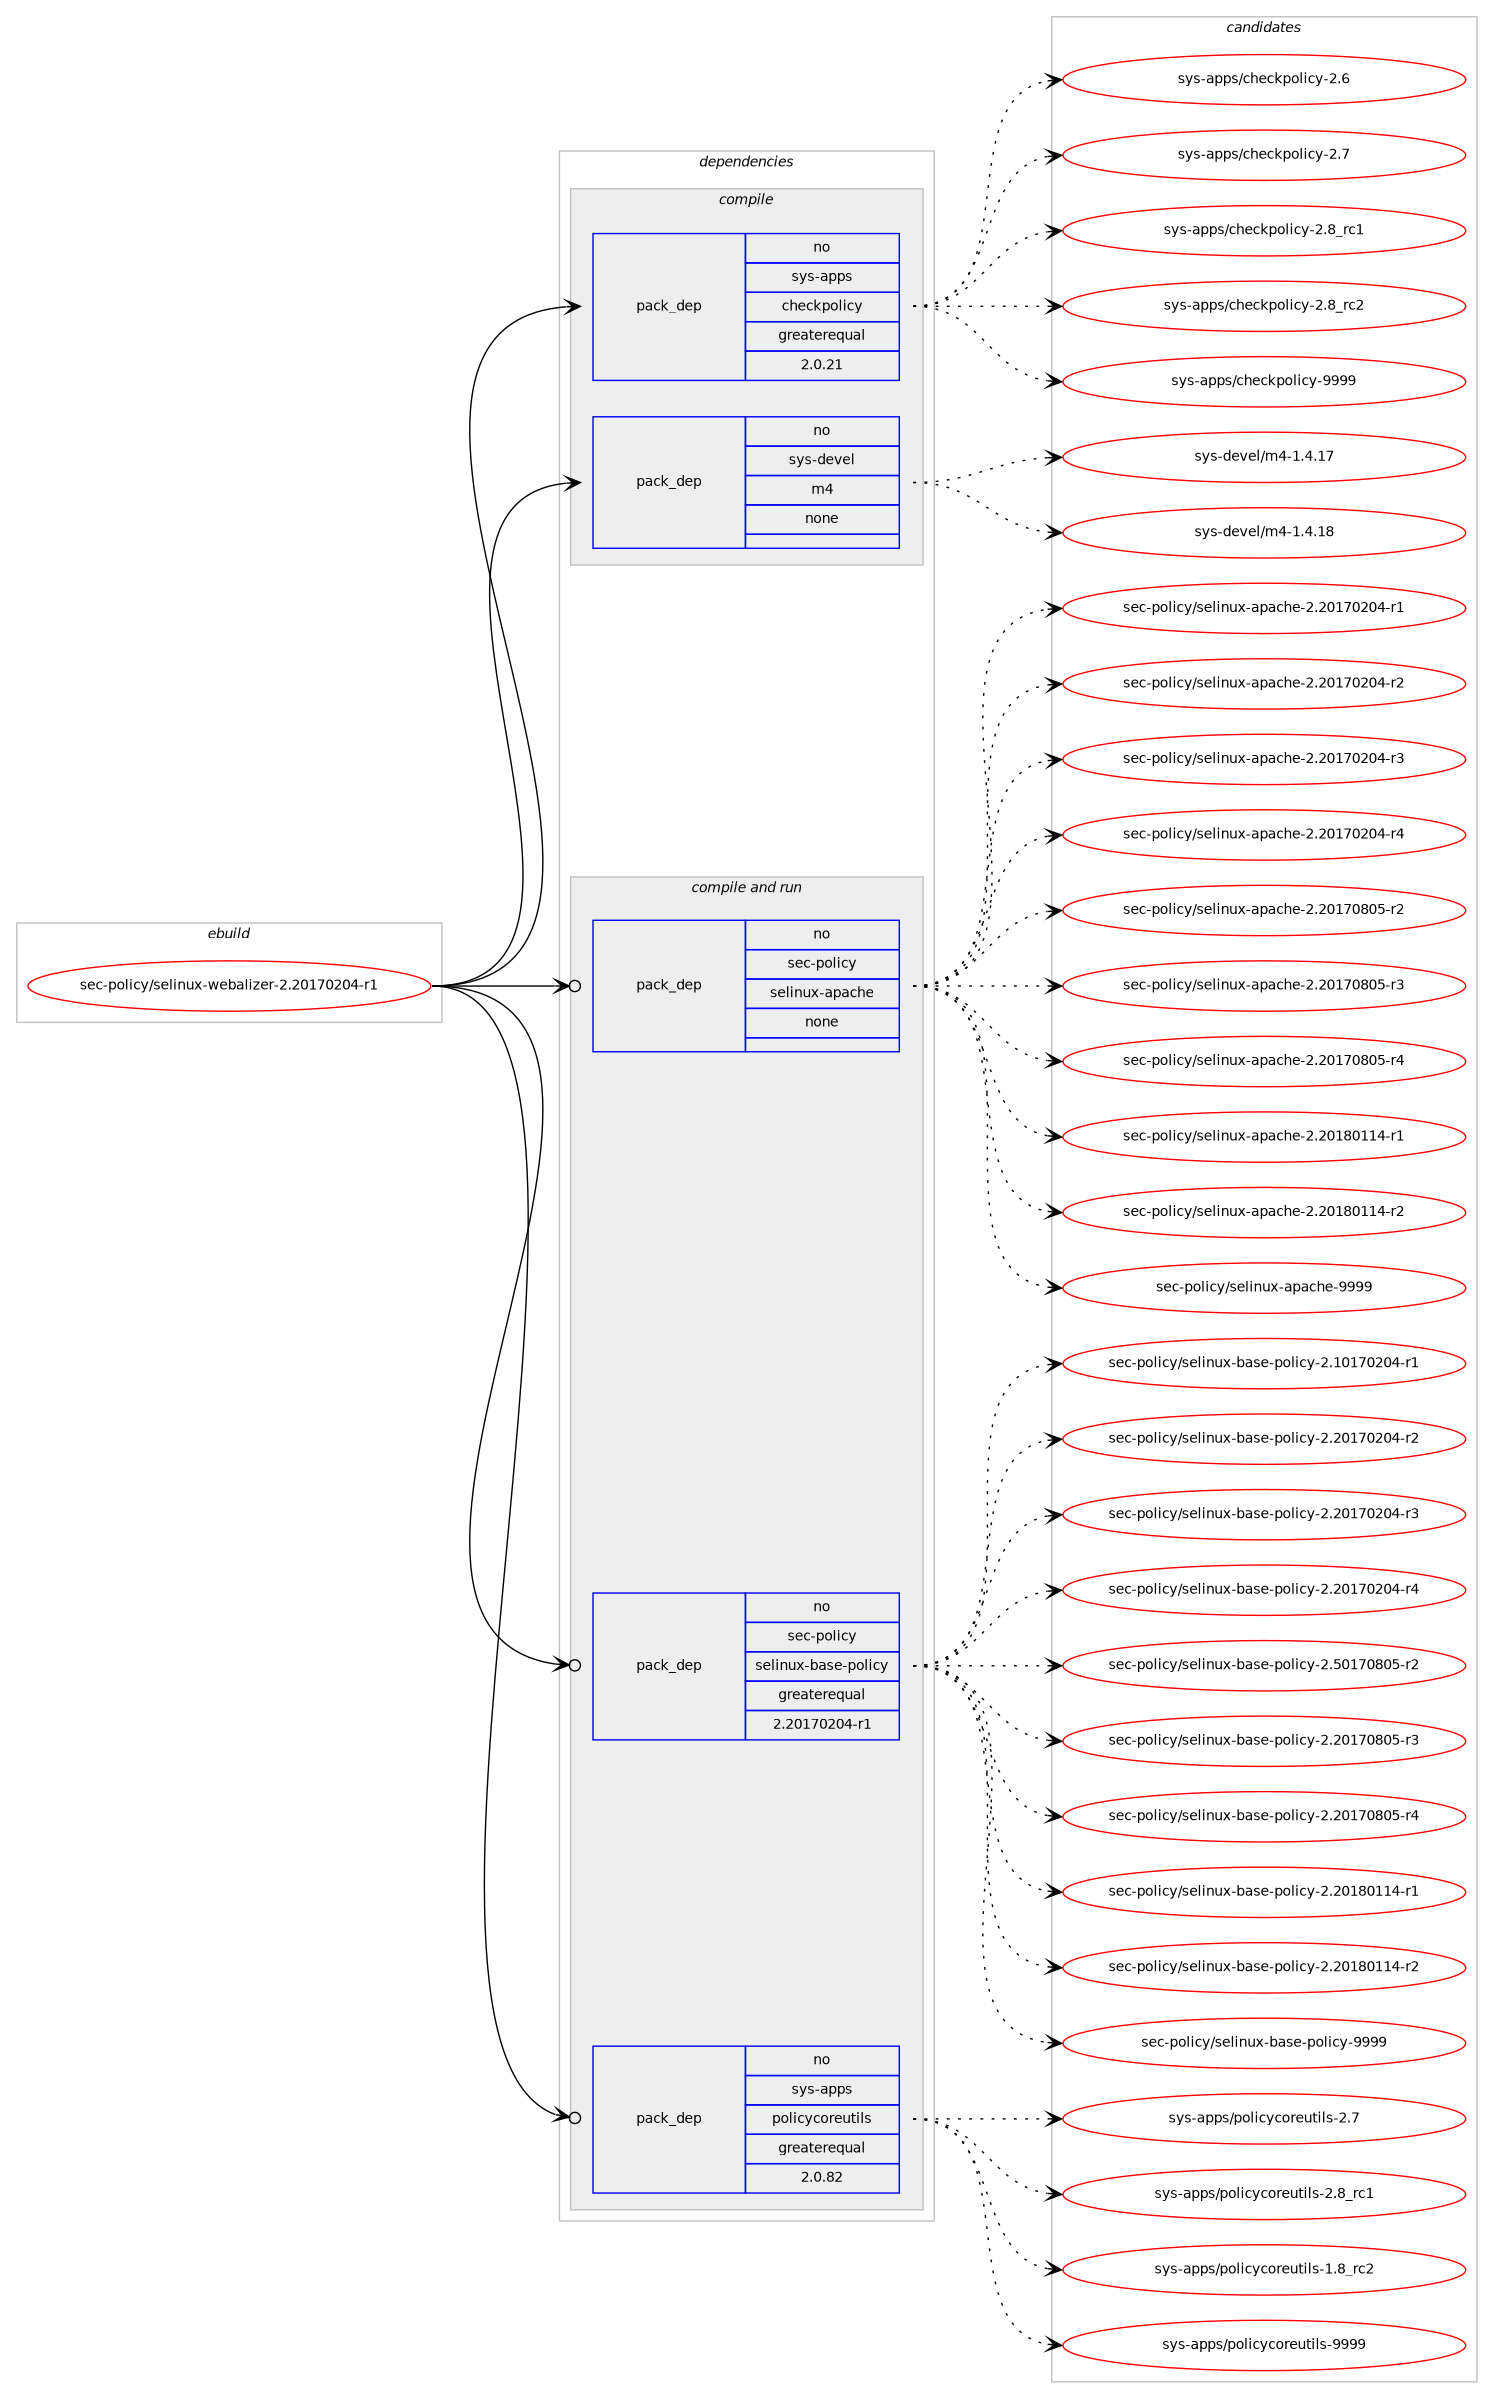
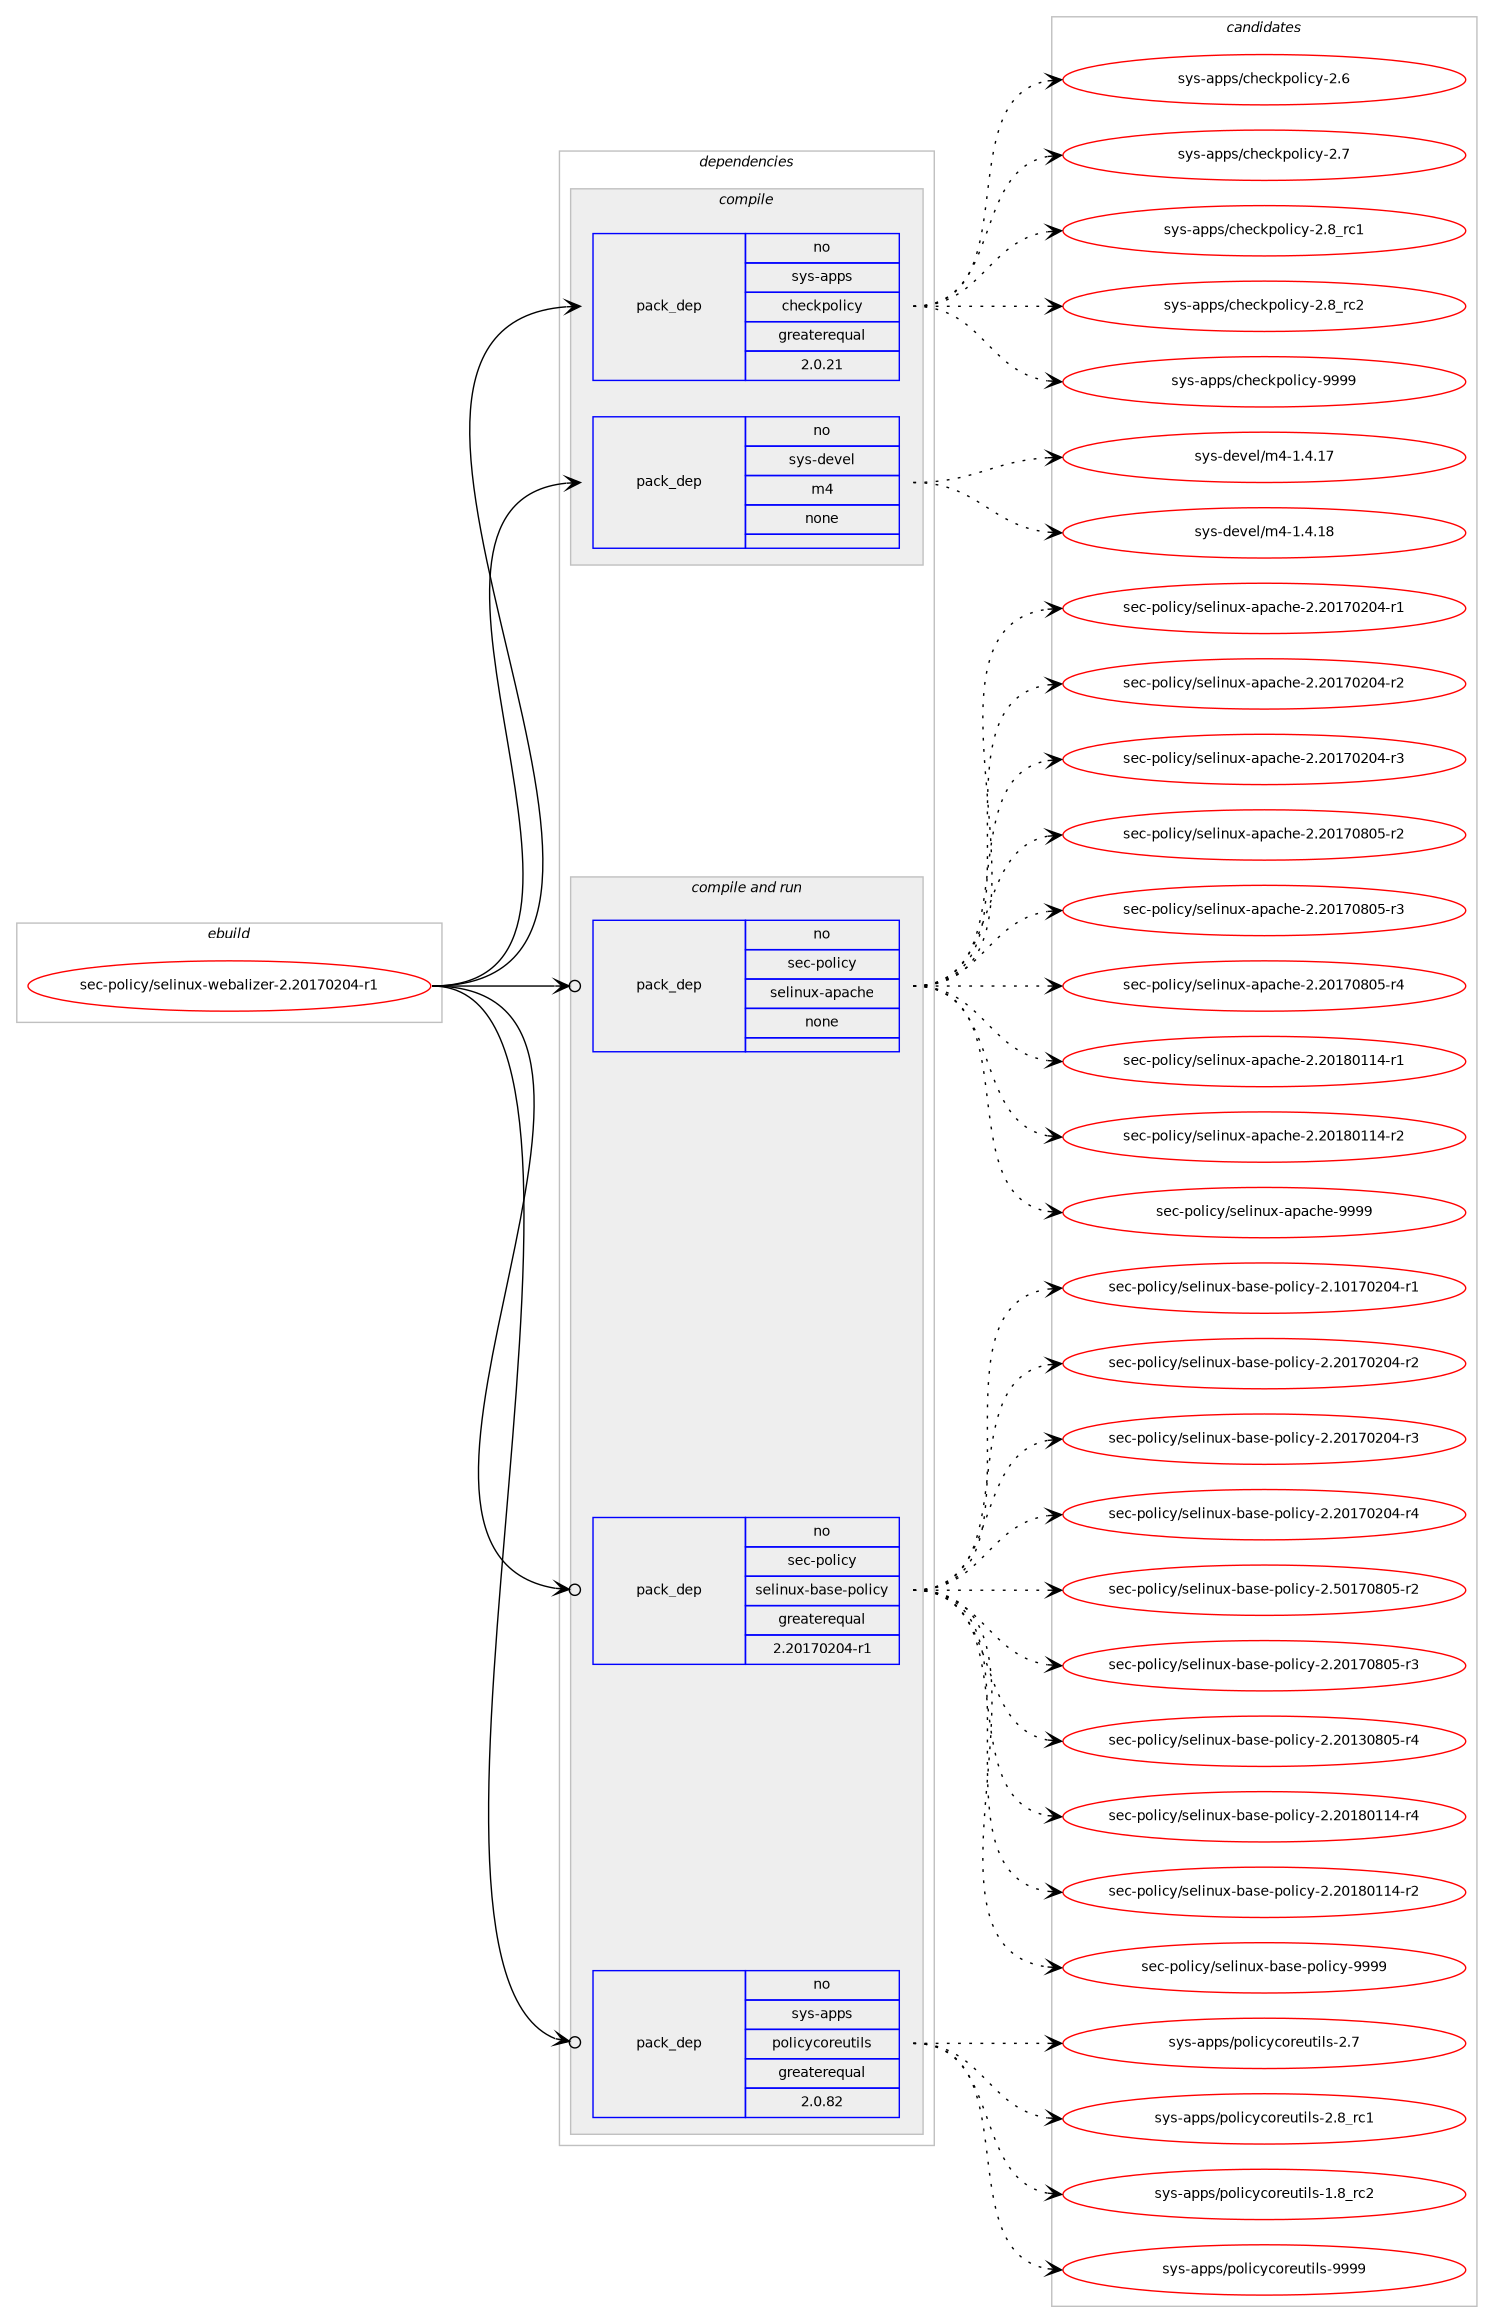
node "sec-policy/selinux-apache-2.20170204-r4": removed
node "sec-policy/selinux-base-policy-2.20170805-r4": label "sec-policy/selinux-base-policy-2.20170805-r4" -> "sec-policy/selinux-base-policy-2.20130805-r4"
node "sec-policy/selinux-base-policy-2.20180114-r1": label "sec-policy/selinux-base-policy-2.20180114-r1" -> "sec-policy/selinux-base-policy-2.20180114-r4"
